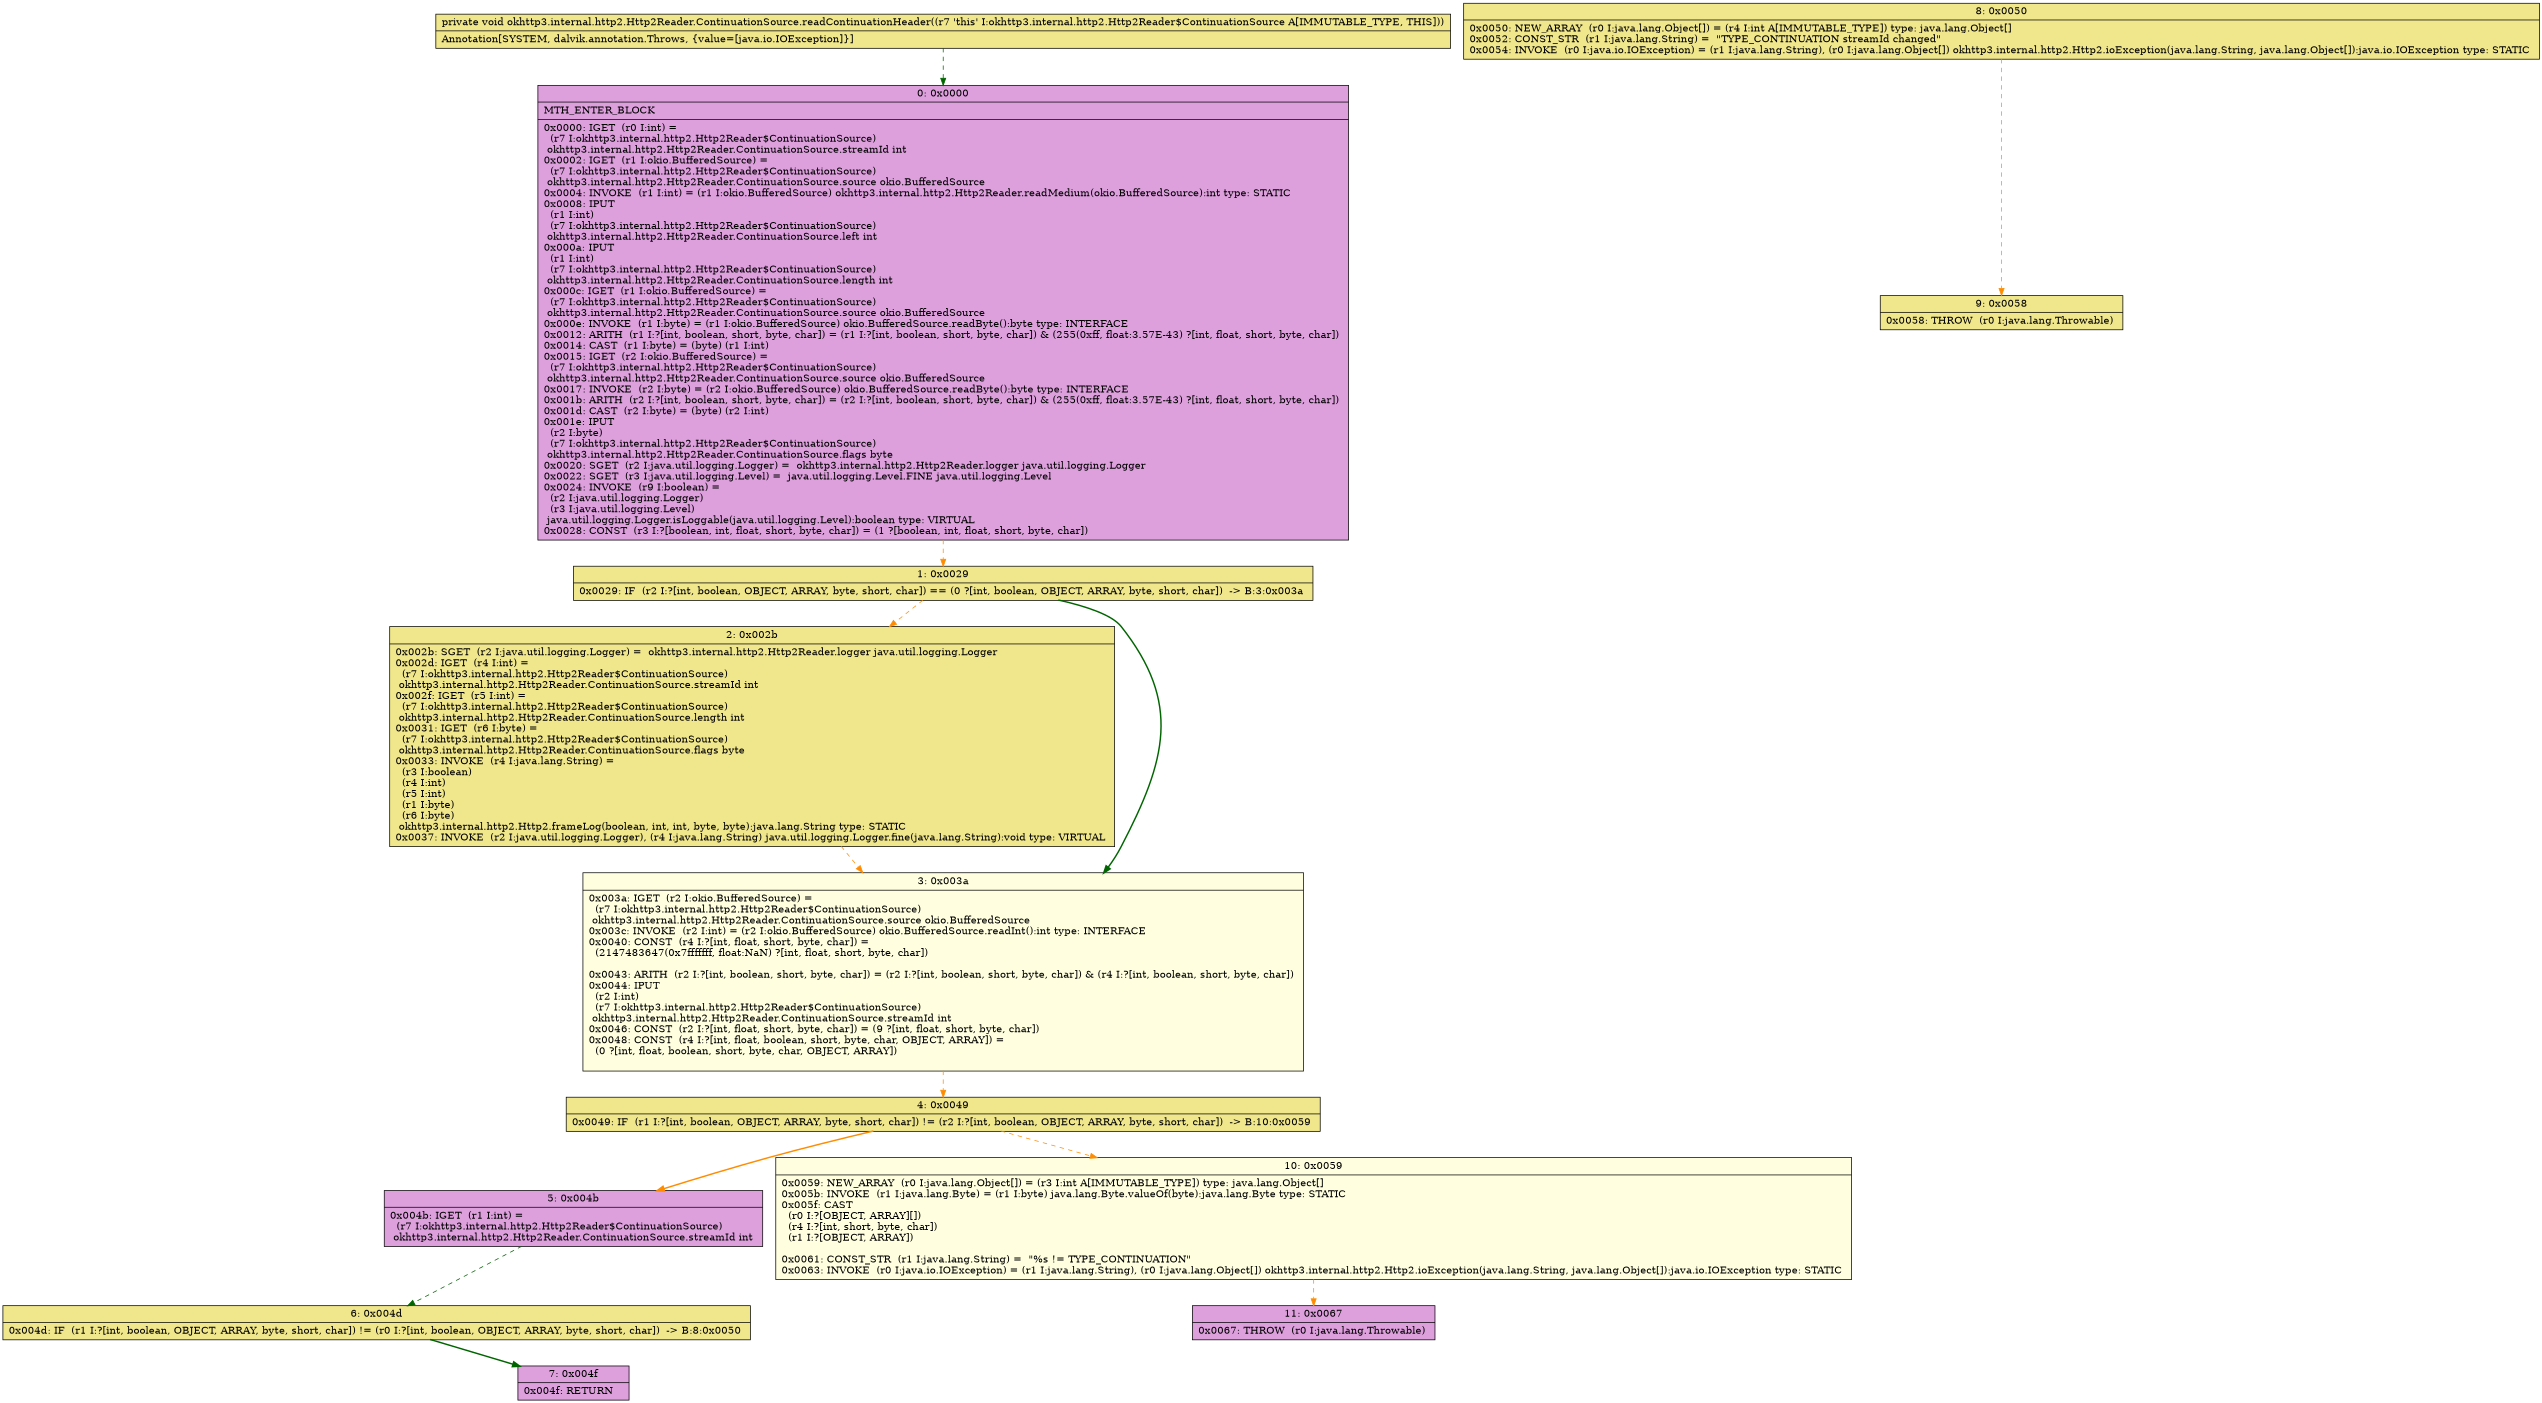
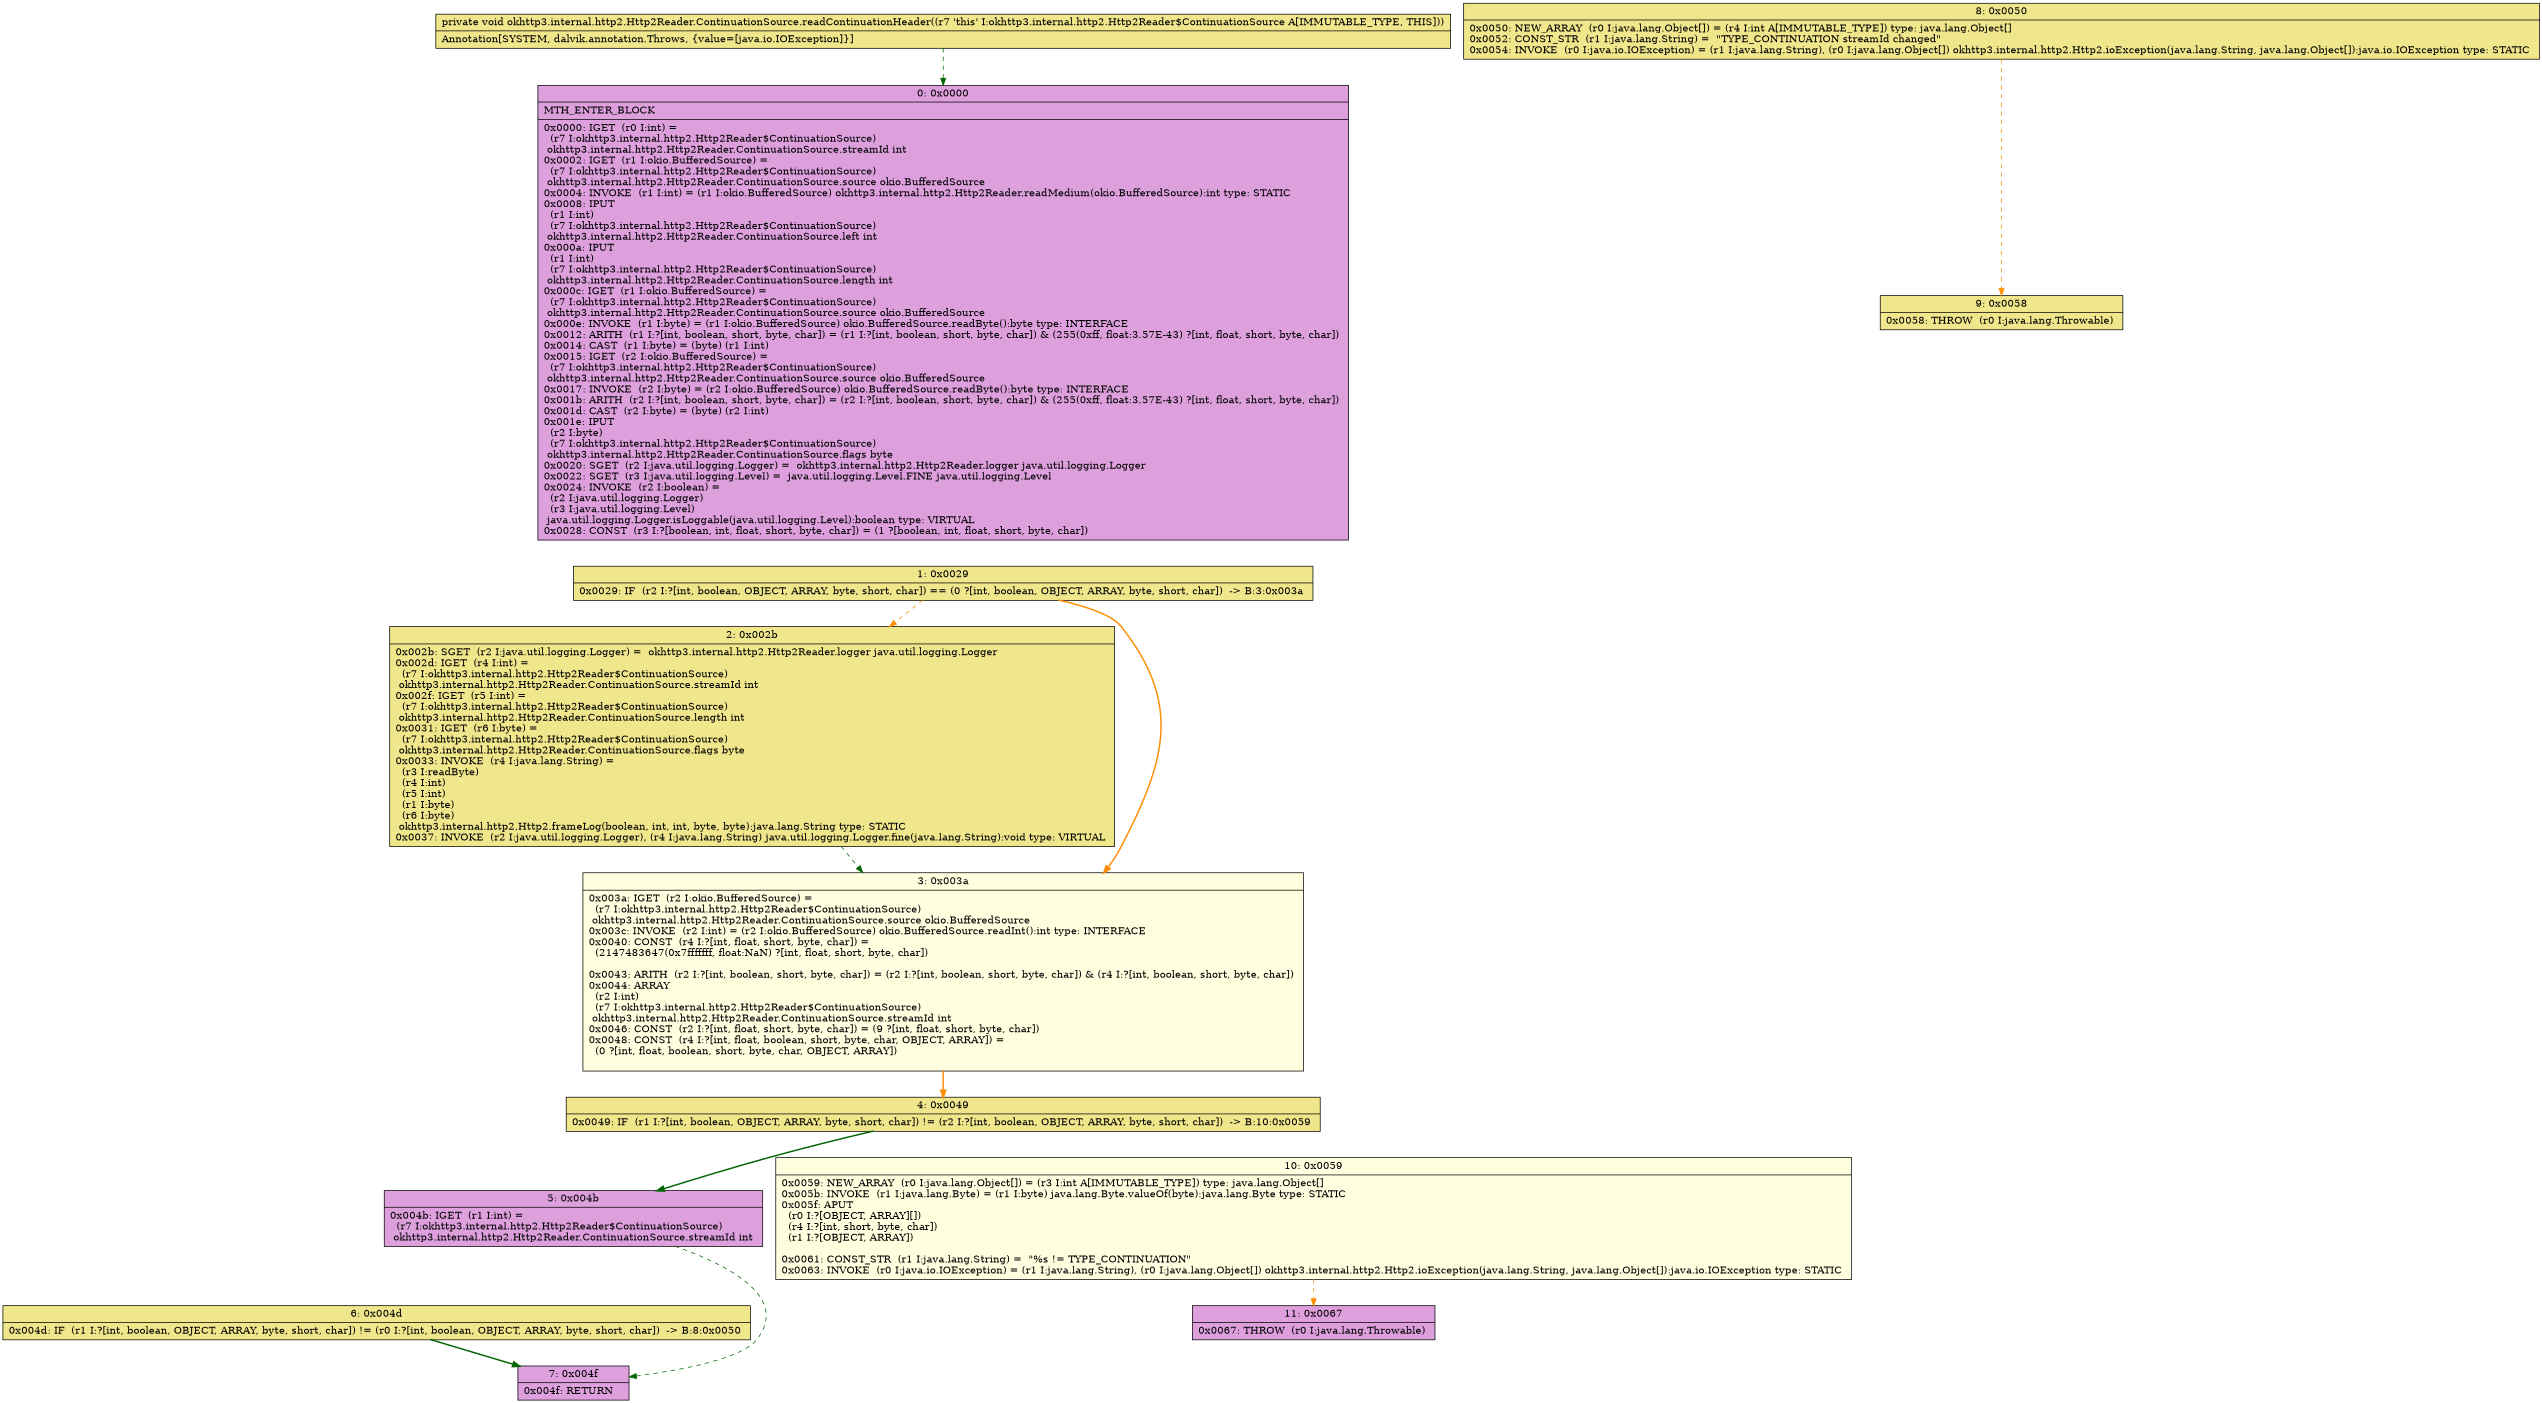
node "0: 0x0000": text "0x0024: INVOKE  (r9 I:boolean) =" -> "0x0024: INVOKE  (r2 I:boolean) ="
edge "0: 0x0000" -> "1: 0x0029": removed
edge "1: 0x0029" -> "3: 0x003a": color darkgreen -> darkorange
node "2: 0x002b": text "(r3 I:boolean)" -> "(r3 I:readByte)"
edge "2: 0x002b" -> "3: 0x003a": color darkorange -> darkgreen
node "3: 0x003a": text "0x0044: IPUT" -> "0x0044: ARRAY"
edge "3: 0x003a" -> "4: 0x0049": style dashed -> bold
edge "4: 0x0049" -> "10: 0x0059": removed
edge "4: 0x0049" -> "5: 0x004b": color darkorange -> darkgreen
node "10: 0x0059": text "0x005f: CAST" -> "0x005f: APUT"
edge "5: 0x004b" -> "6: 0x004d": now "5: 0x004b" -> "7: 0x004f"
